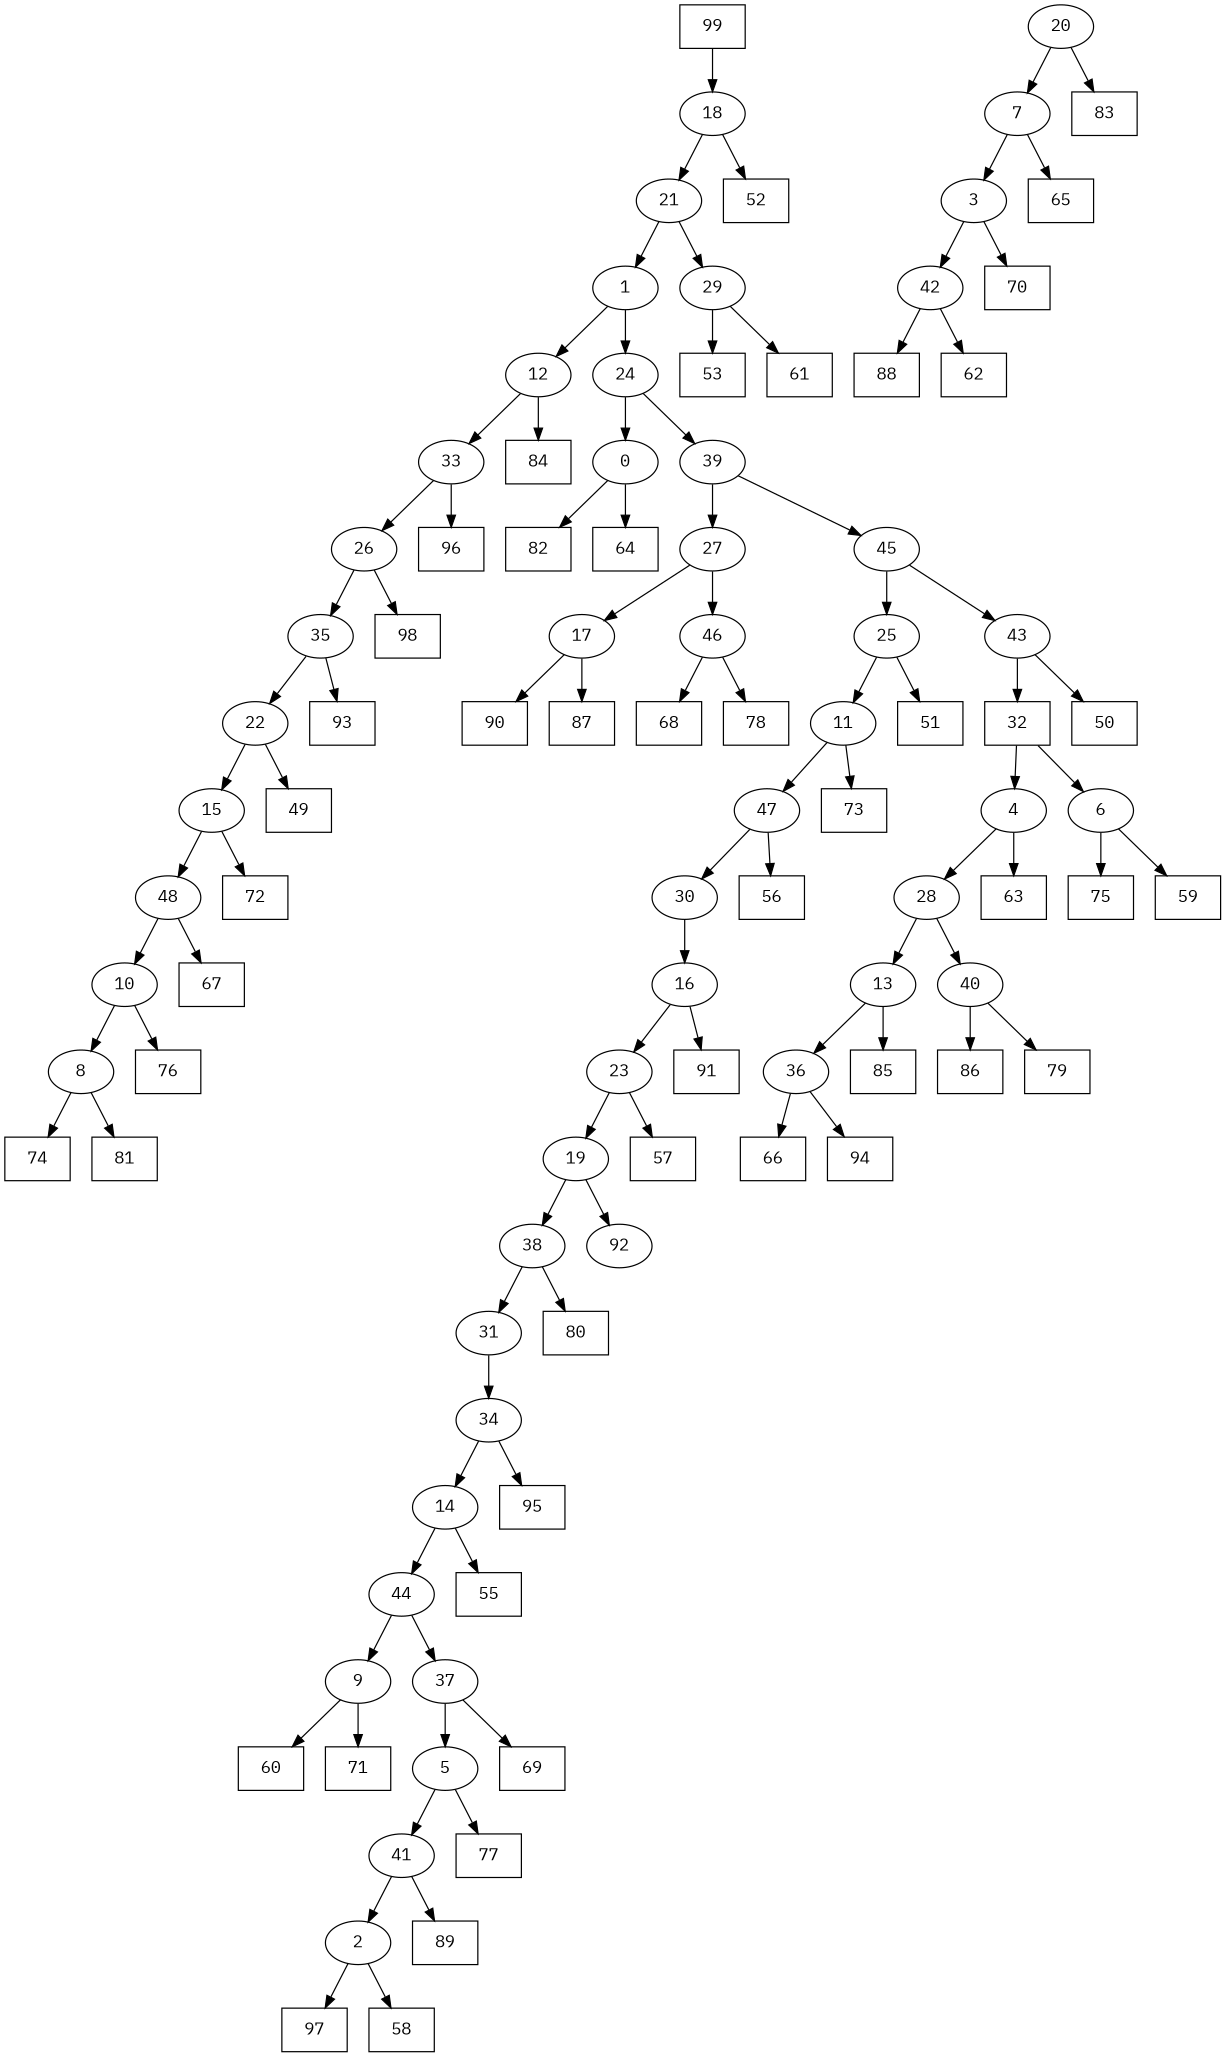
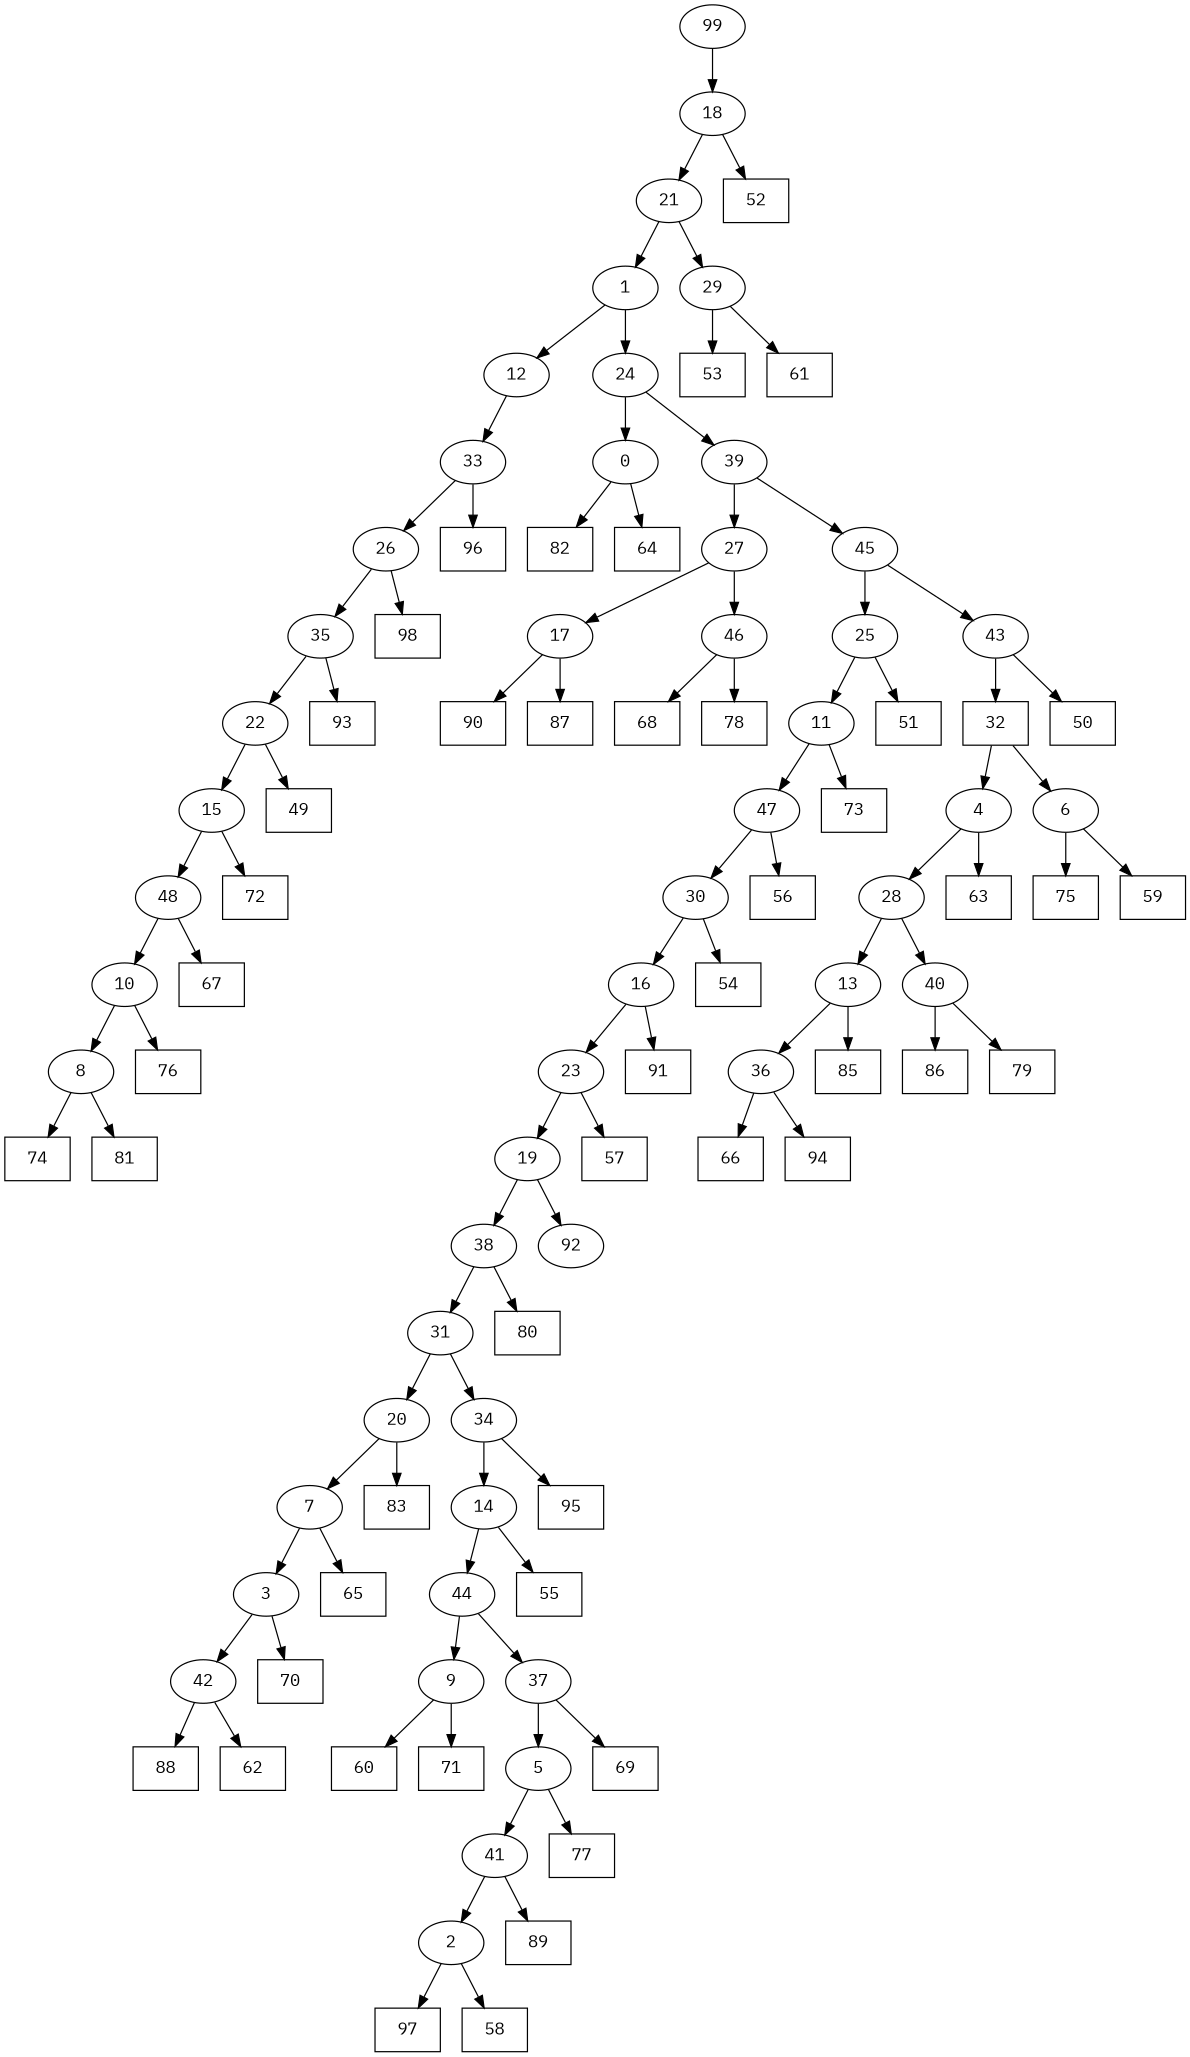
node "99": shape box -> ellipse
node "84": removed
node "54": added
edge "31" -> "20": added
